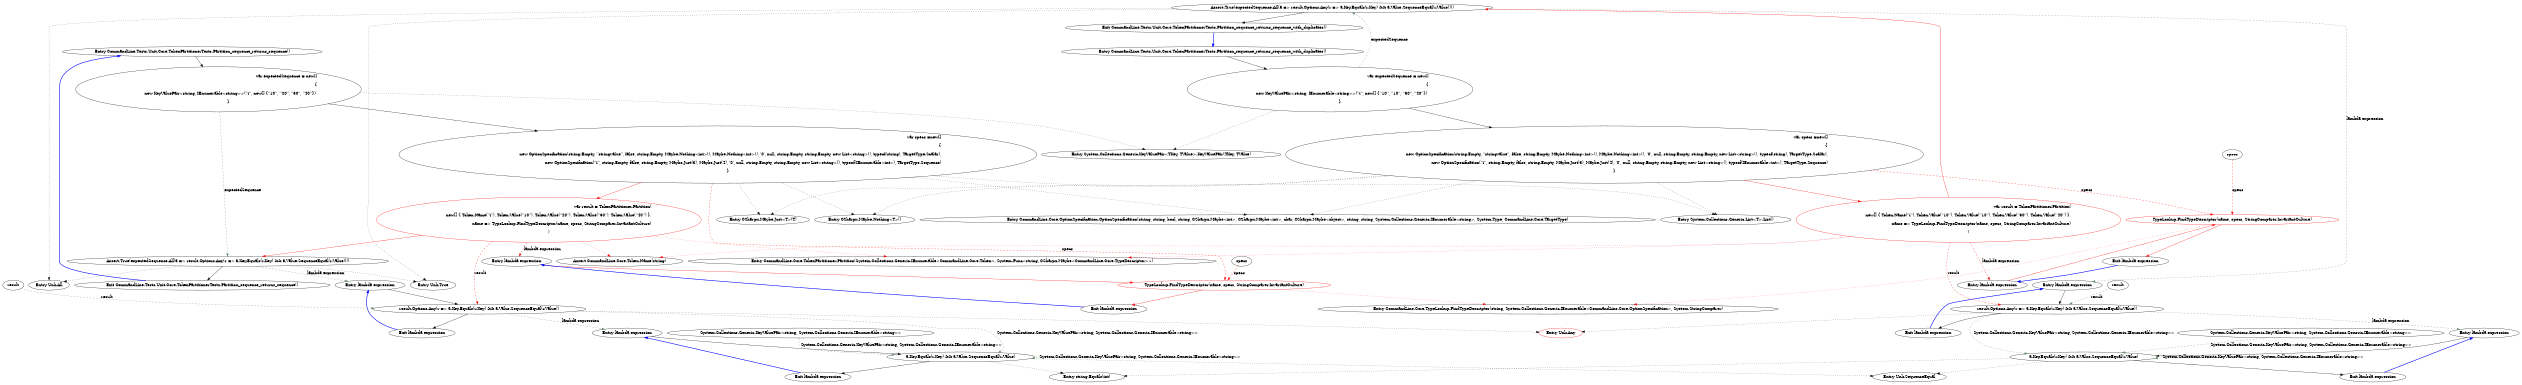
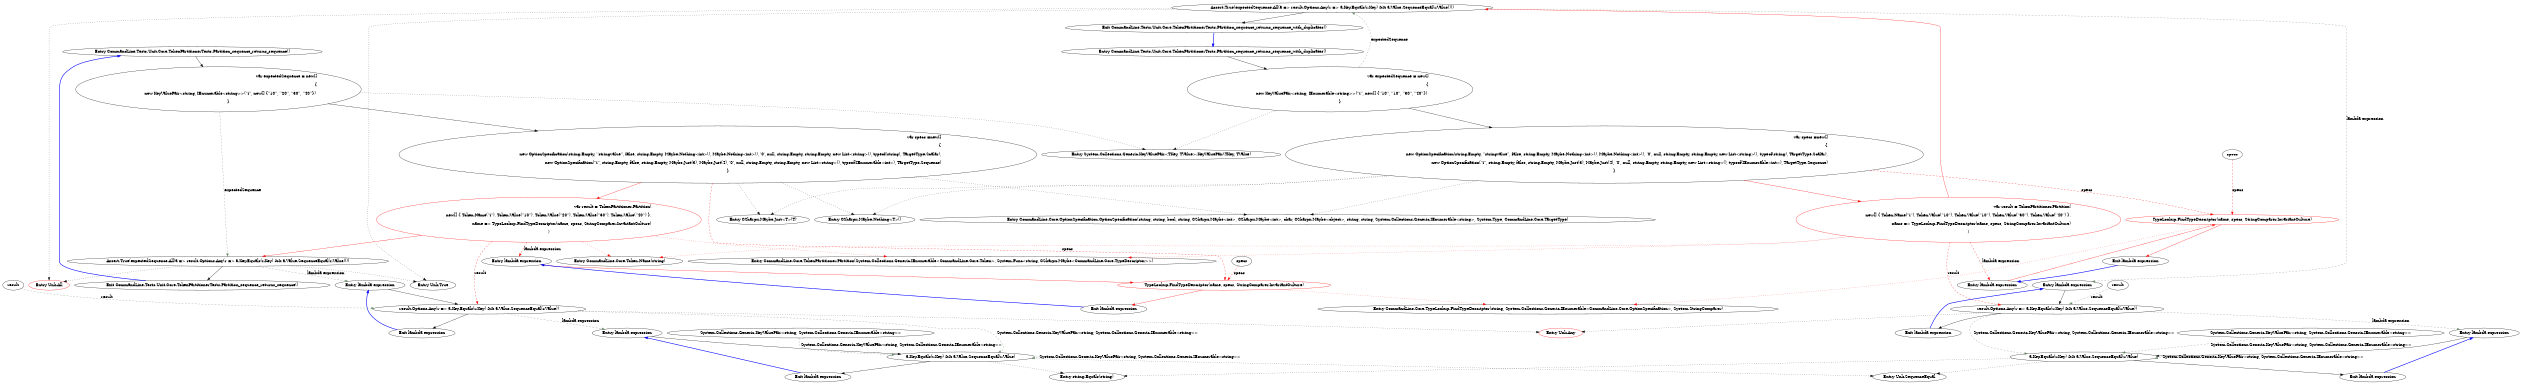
node "Entry System.Collections.Generic.List<T>.List()": removed
node "Assert CommandLine.Core.Token.Name(string)": label "Assert CommandLine.Core.Token.Name(string)" -> "Entry CommandLine.Core.Token.Name(string)"
node "Entry Unk.All": color black -> red
node "Entry string.Equals(int)": label "Entry string.Equals(int)" -> "Entry string.Equals(string)"
